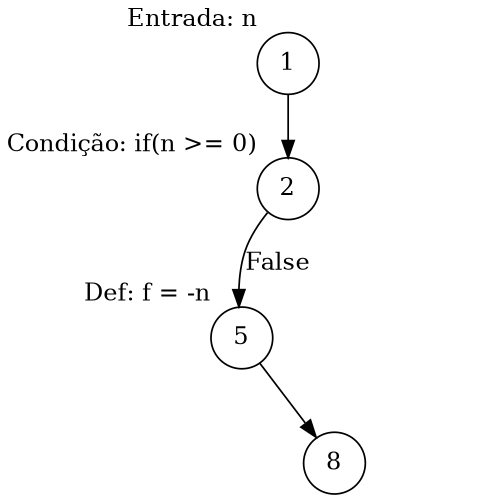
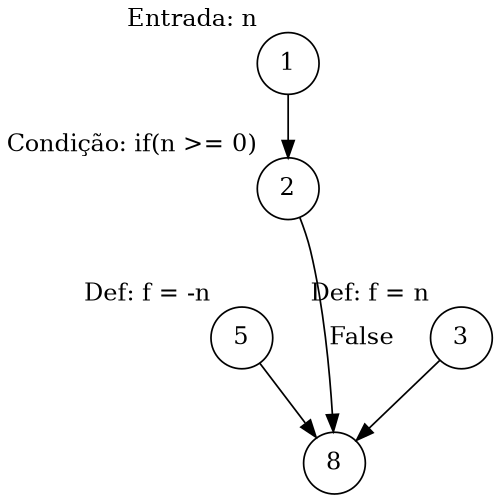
edge "2 Condição: if(n >= 0)" -> "5 Def: f = -n": now "2 Condição: if(n >= 0)" -> "8"
node "3 Def: f = n": added
